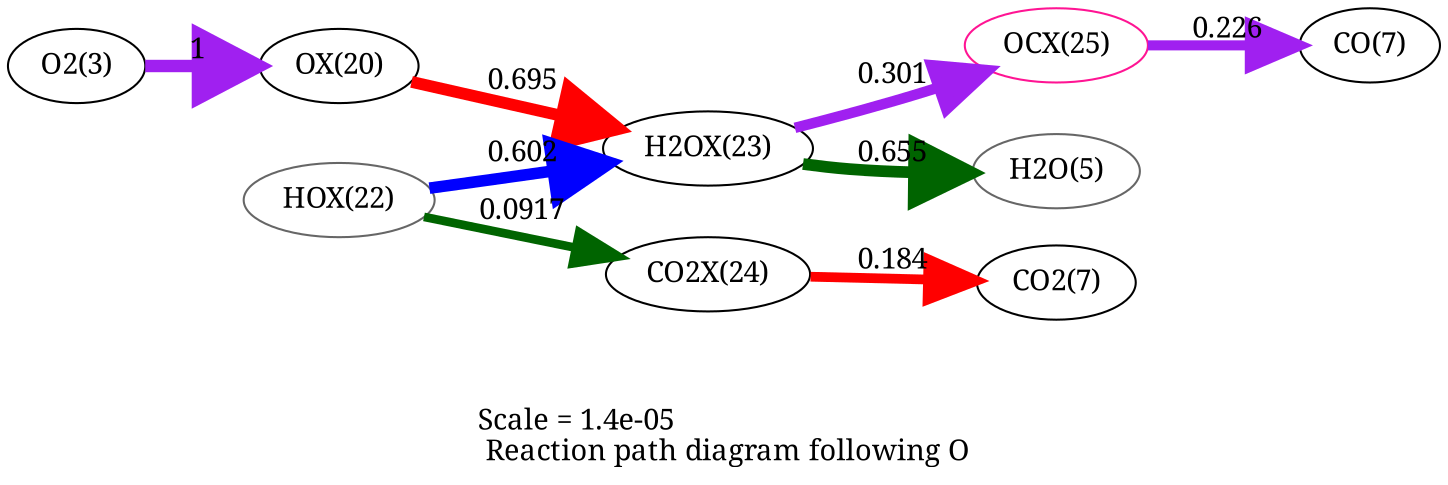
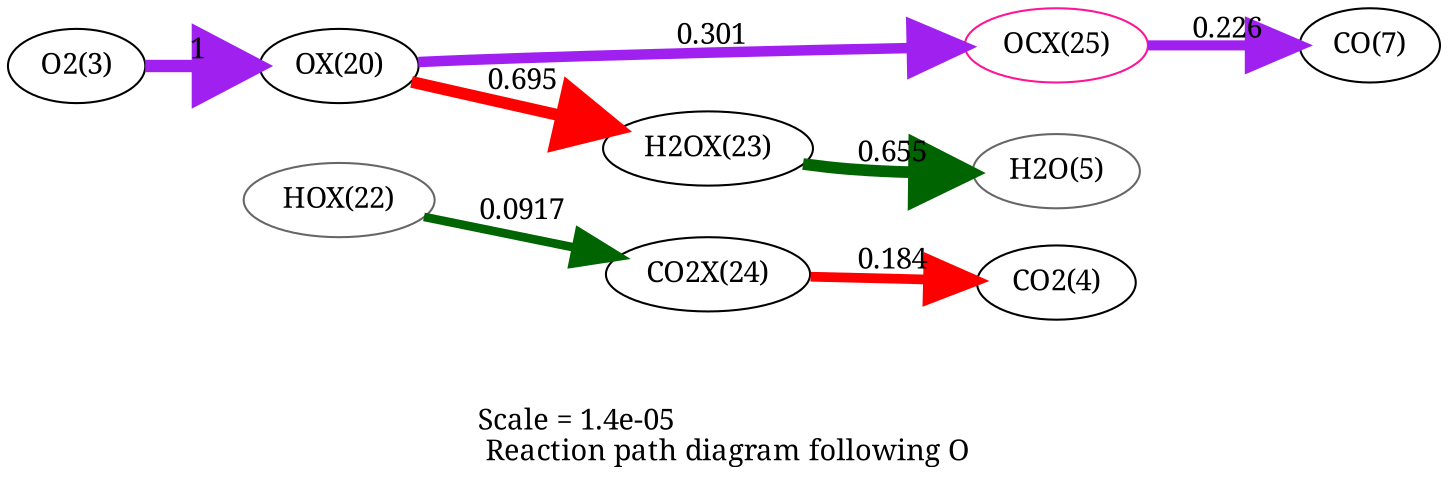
edge "H2OX(23)" -> "OCX(25)": now "OX(20)" -> "OCX(25)"
edge "HOX(22)" -> "H2OX(23)": removed, label "0.602"
node "CO2(7)": label "CO2(7)" -> "CO2(4)"
